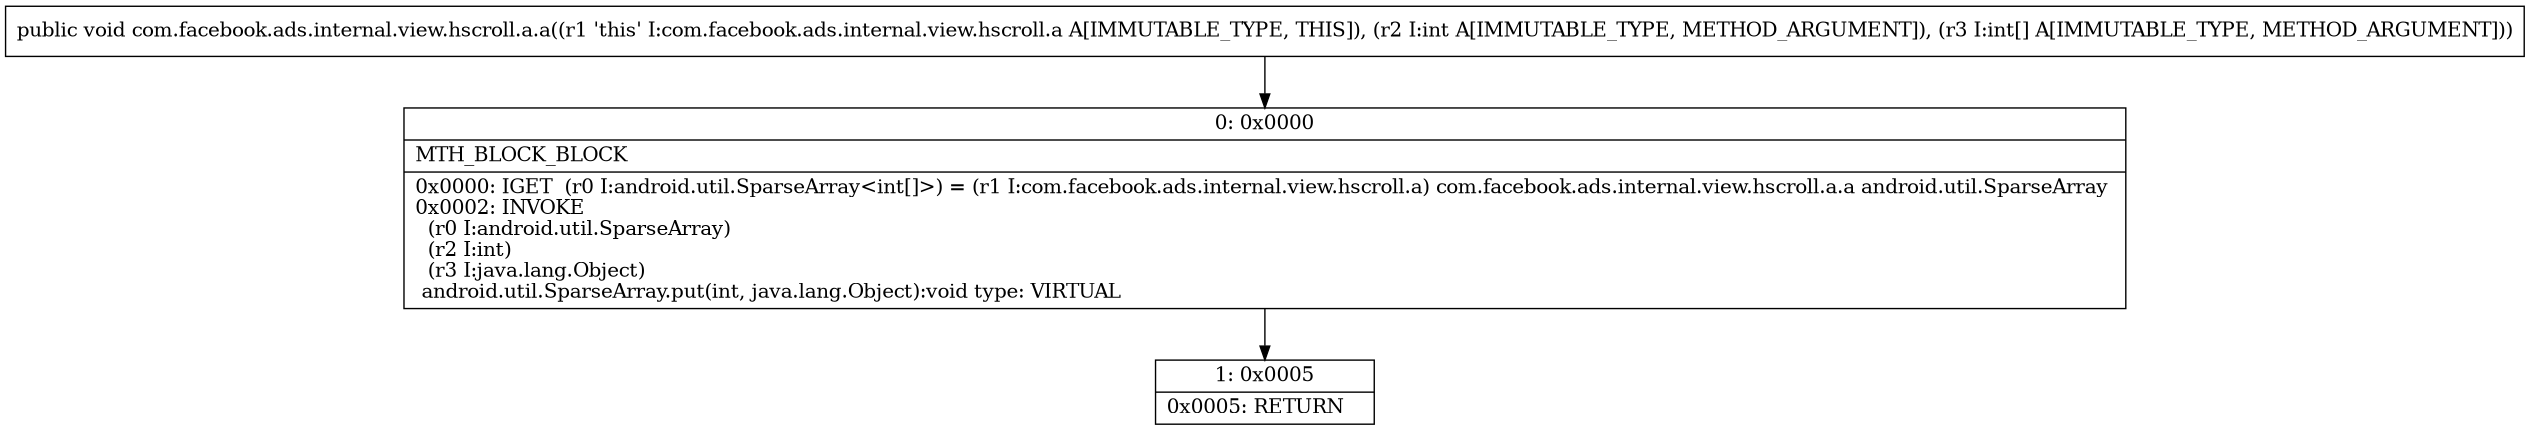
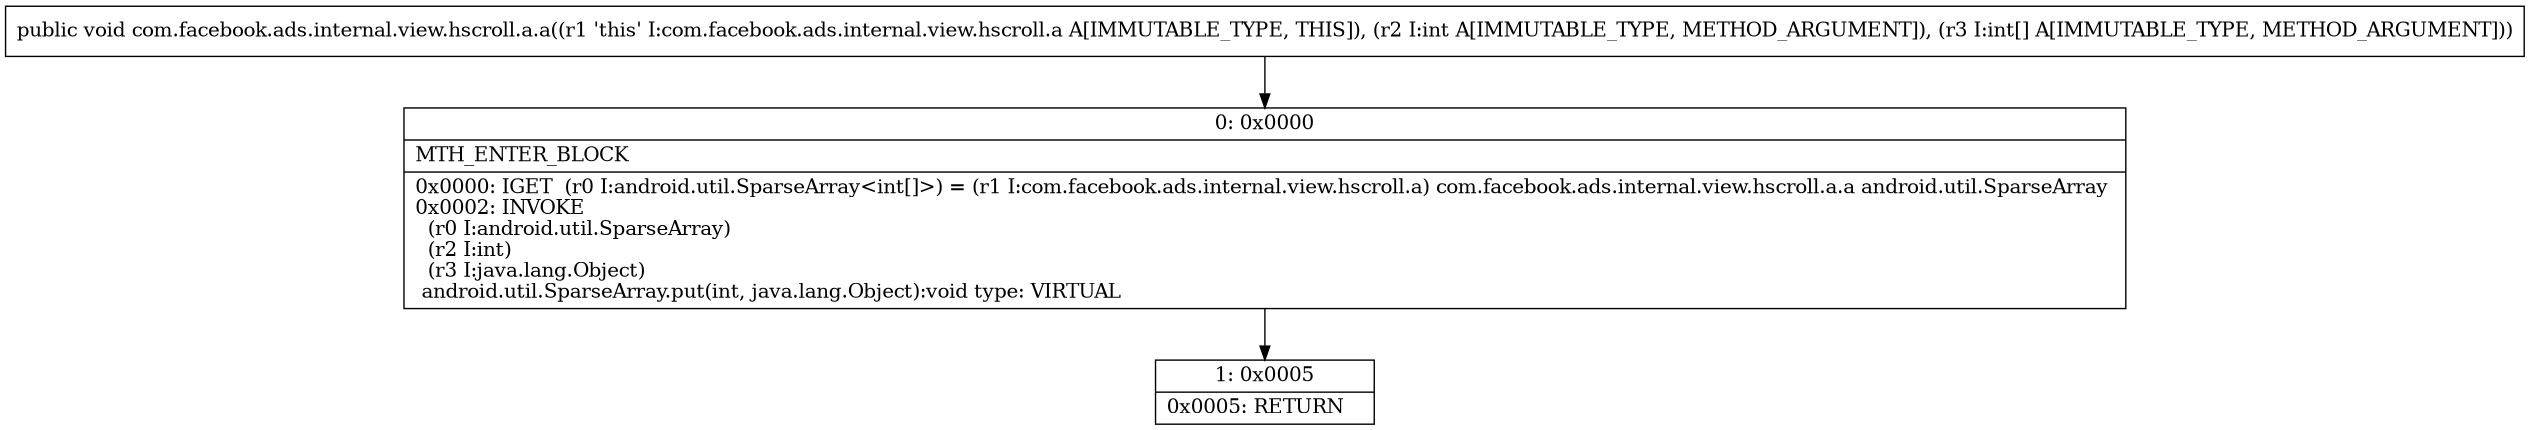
node "0: 0x0000": text "MTH_BLOCK_BLOCK" -> "MTH_ENTER_BLOCK"
